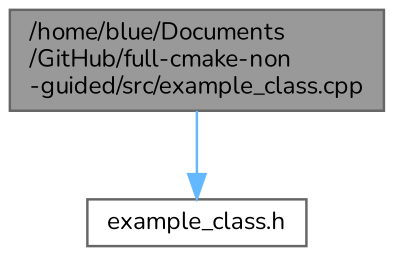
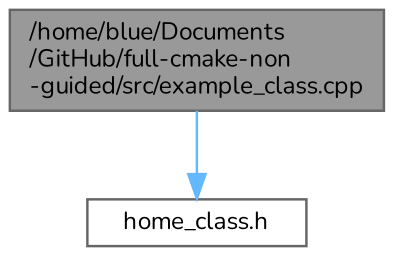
node "example_class.h": label "example_class.h" -> "home_class.h"
